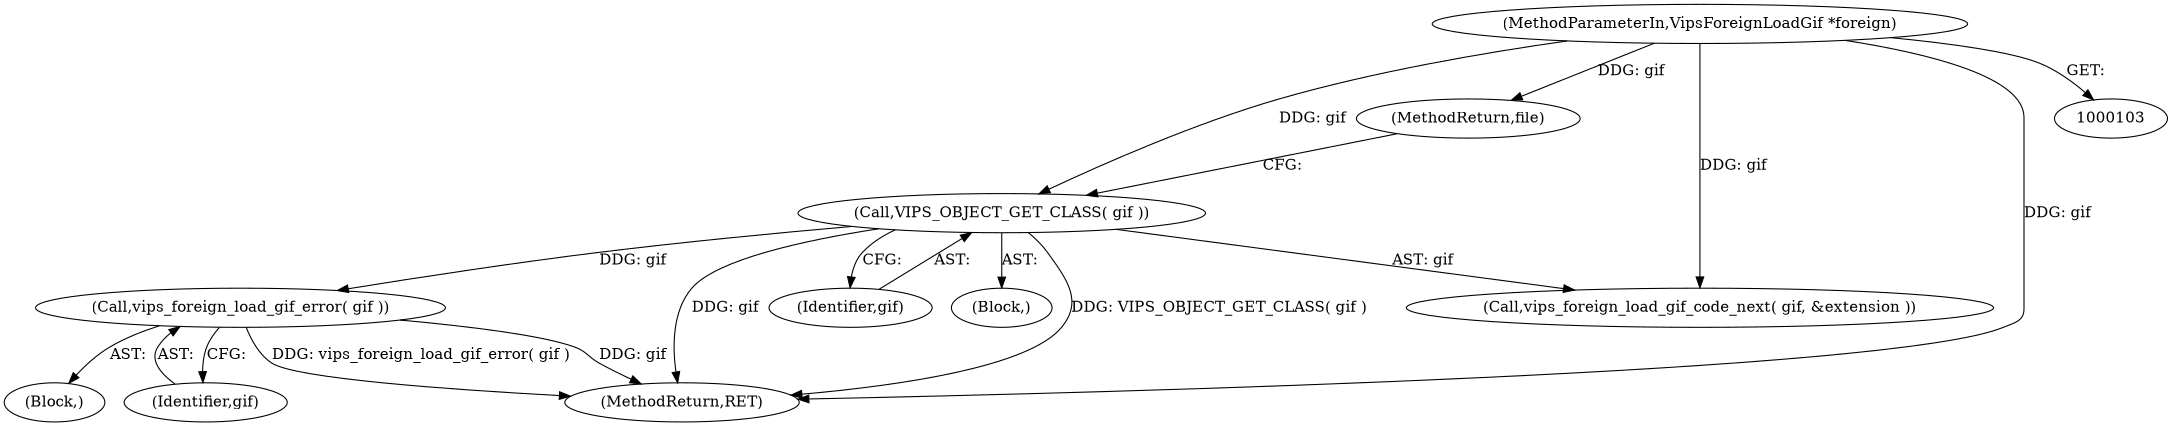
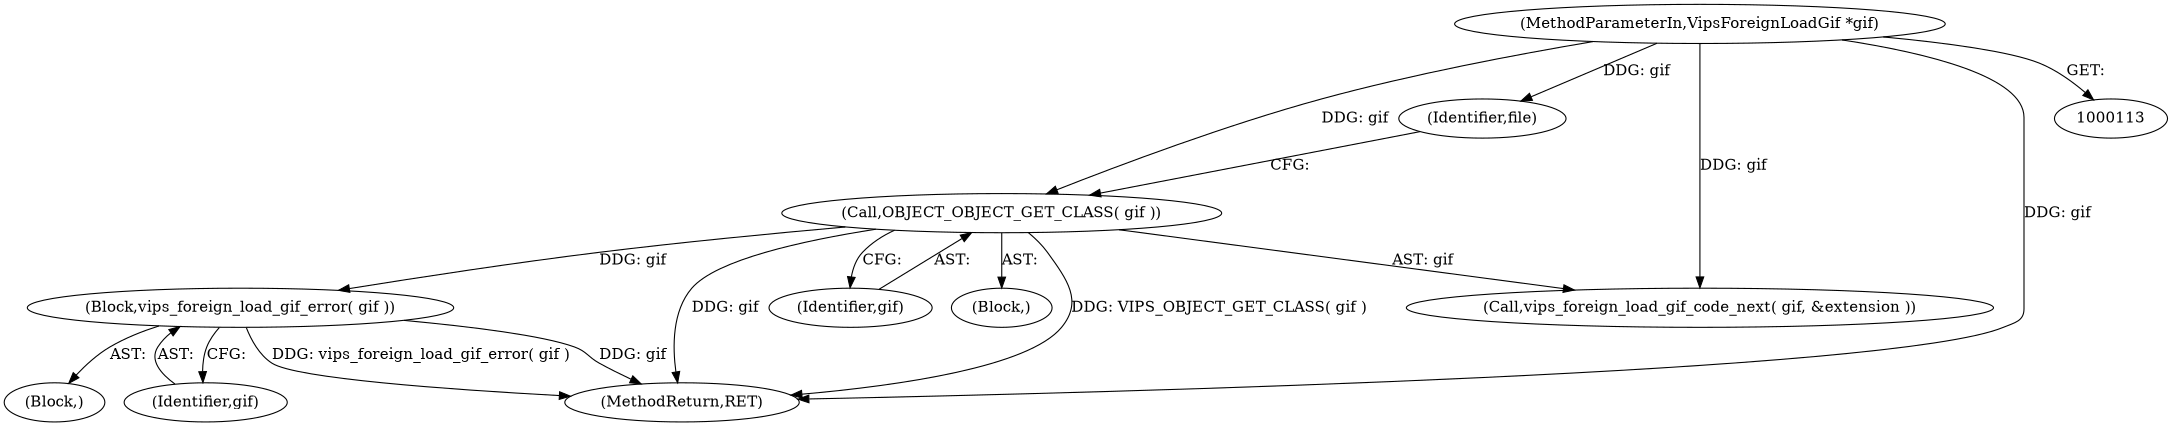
node "(MethodParameterIn,VipsForeignLoadGif *foreign)": label "(MethodParameterIn,VipsForeignLoadGif *foreign)" -> "(MethodParameterIn,VipsForeignLoadGif *gif)"
node "(MethodReturn,file)": label "(MethodReturn,file)" -> "(Identifier,file)"
node "1000103": label "1000103" -> "1000113"
node "(Call,VIPS_OBJECT_GET_CLASS( gif ))": label "(Call,VIPS_OBJECT_GET_CLASS( gif ))" -> "(Call,OBJECT_OBJECT_GET_CLASS( gif ))"
node "(Call,vips_foreign_load_gif_error( gif ))": label "(Call,vips_foreign_load_gif_error( gif ))" -> "(Block,vips_foreign_load_gif_error( gif ))"
